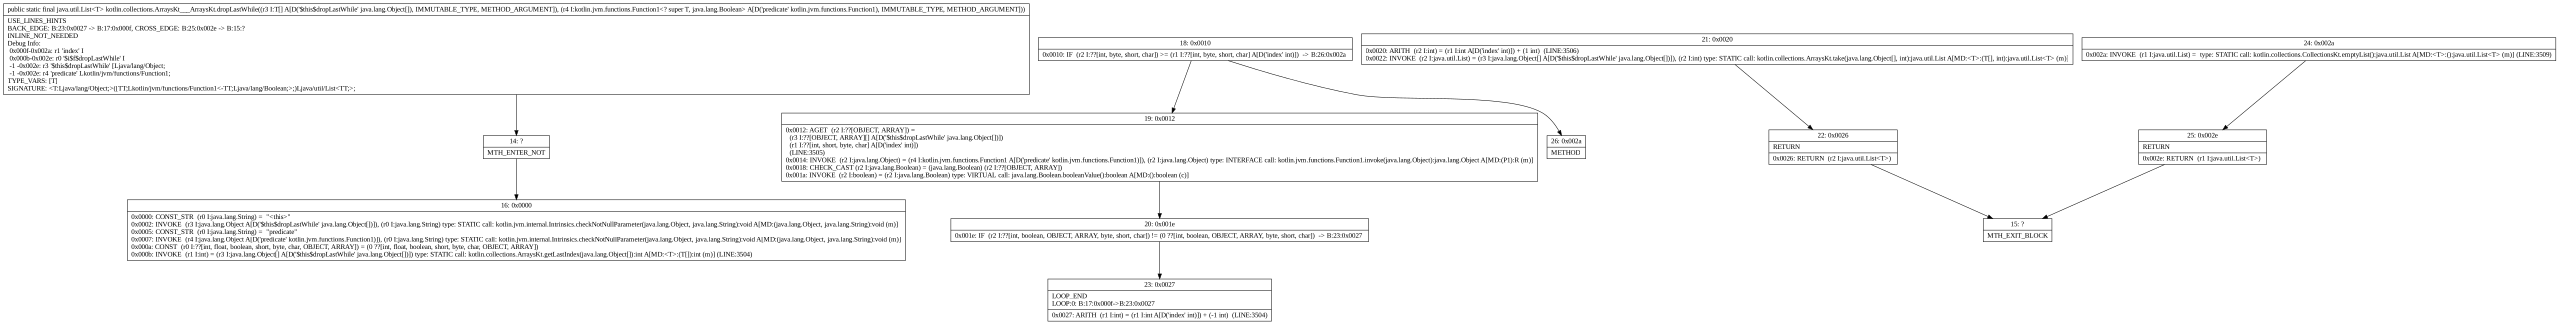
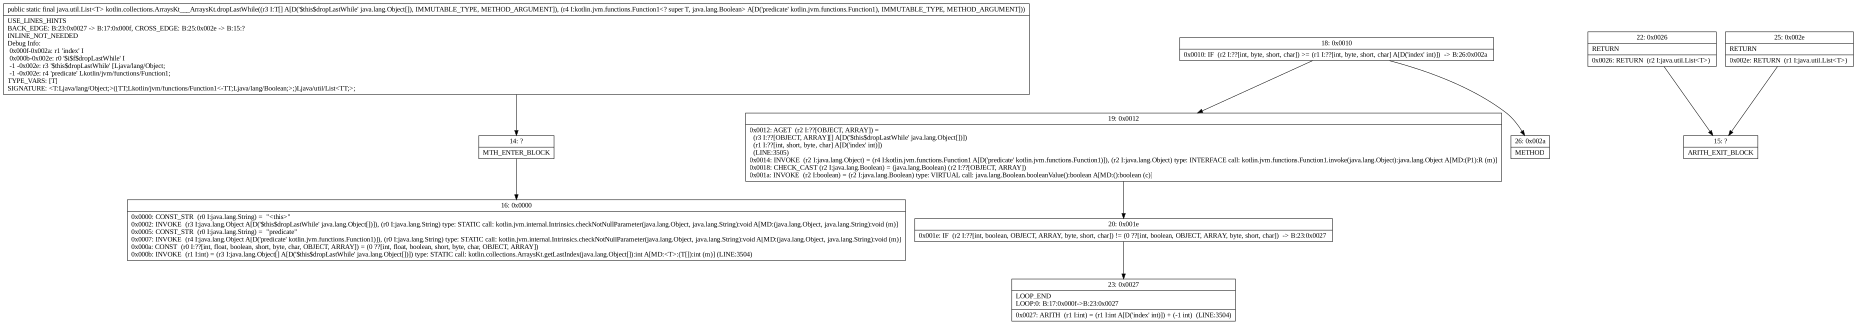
node "21: 0x0020": removed
node "24: 0x002a": removed
node "14: ?": text "MTH_ENTER_NOT" -> "MTH_ENTER_BLOCK"
node "15: ?": text "MTH_EXIT_BLOCK" -> "ARITH_EXIT_BLOCK"
